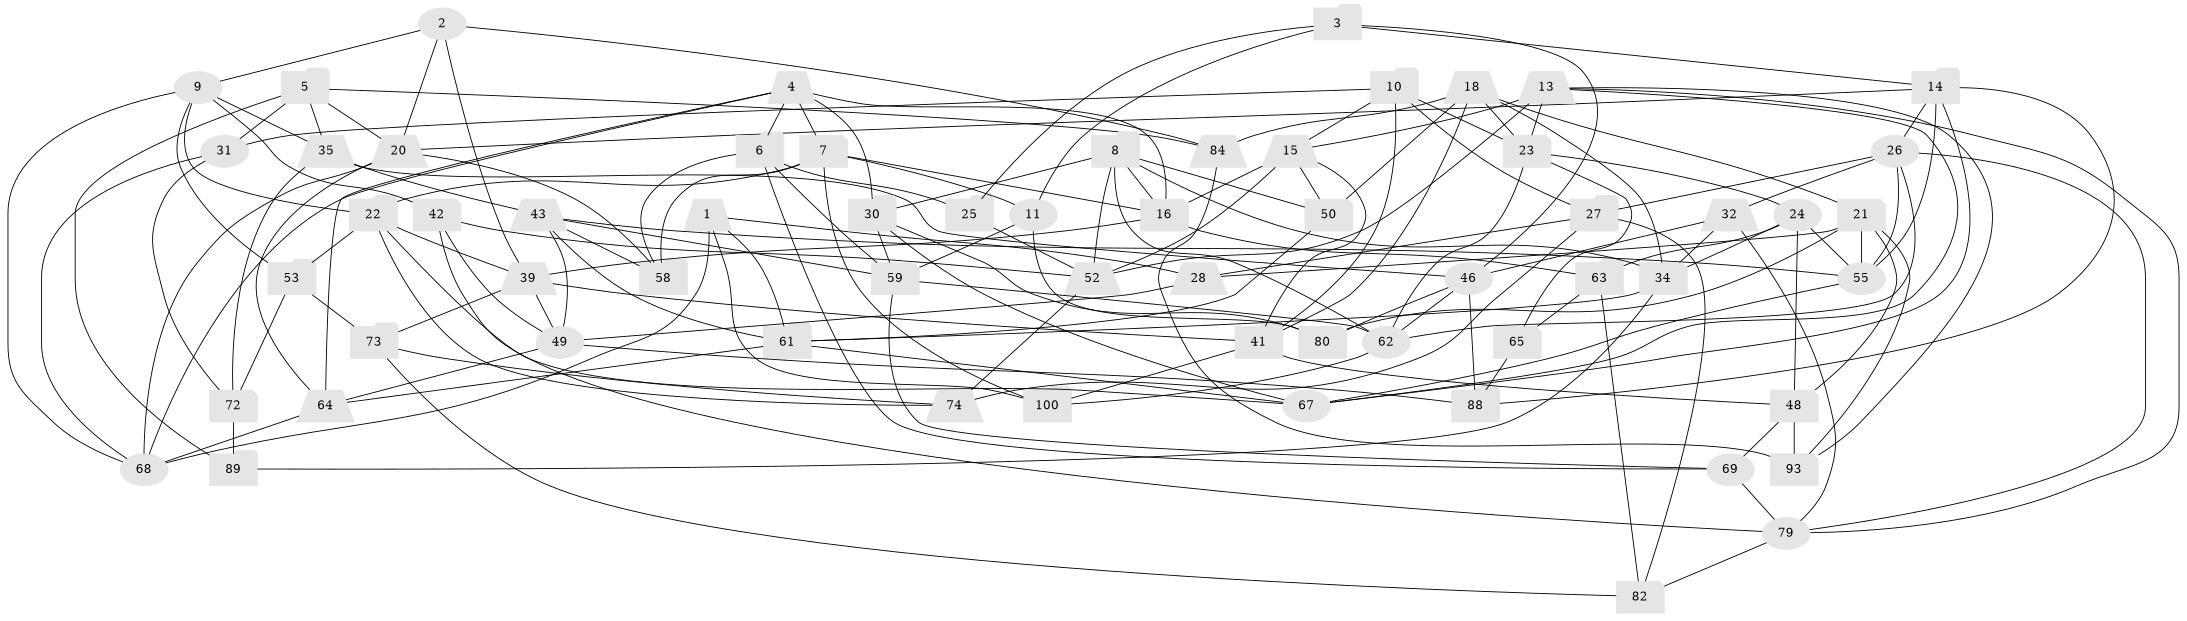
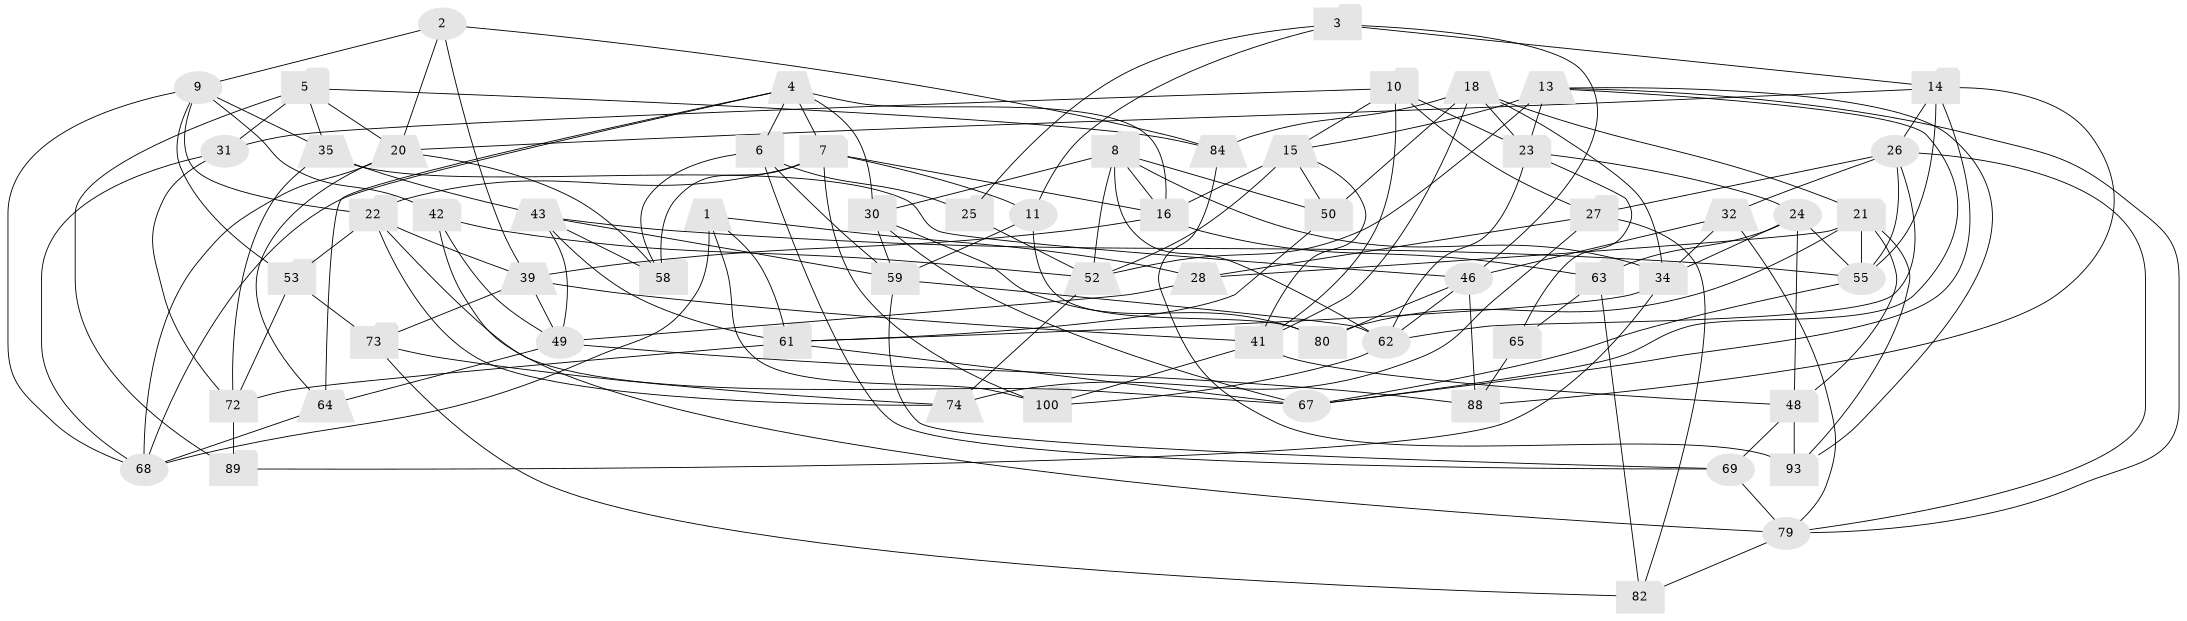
edge "61" -- "64": now "61" -- "72"
